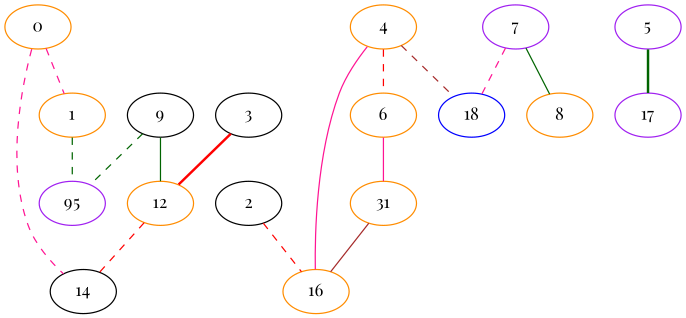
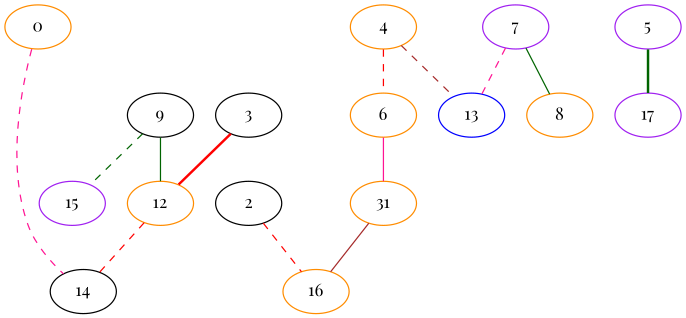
node "1": removed
node "18": label "18" -> "13"
edge "4" -- "16": removed
node "95": label "95" -> "15"
